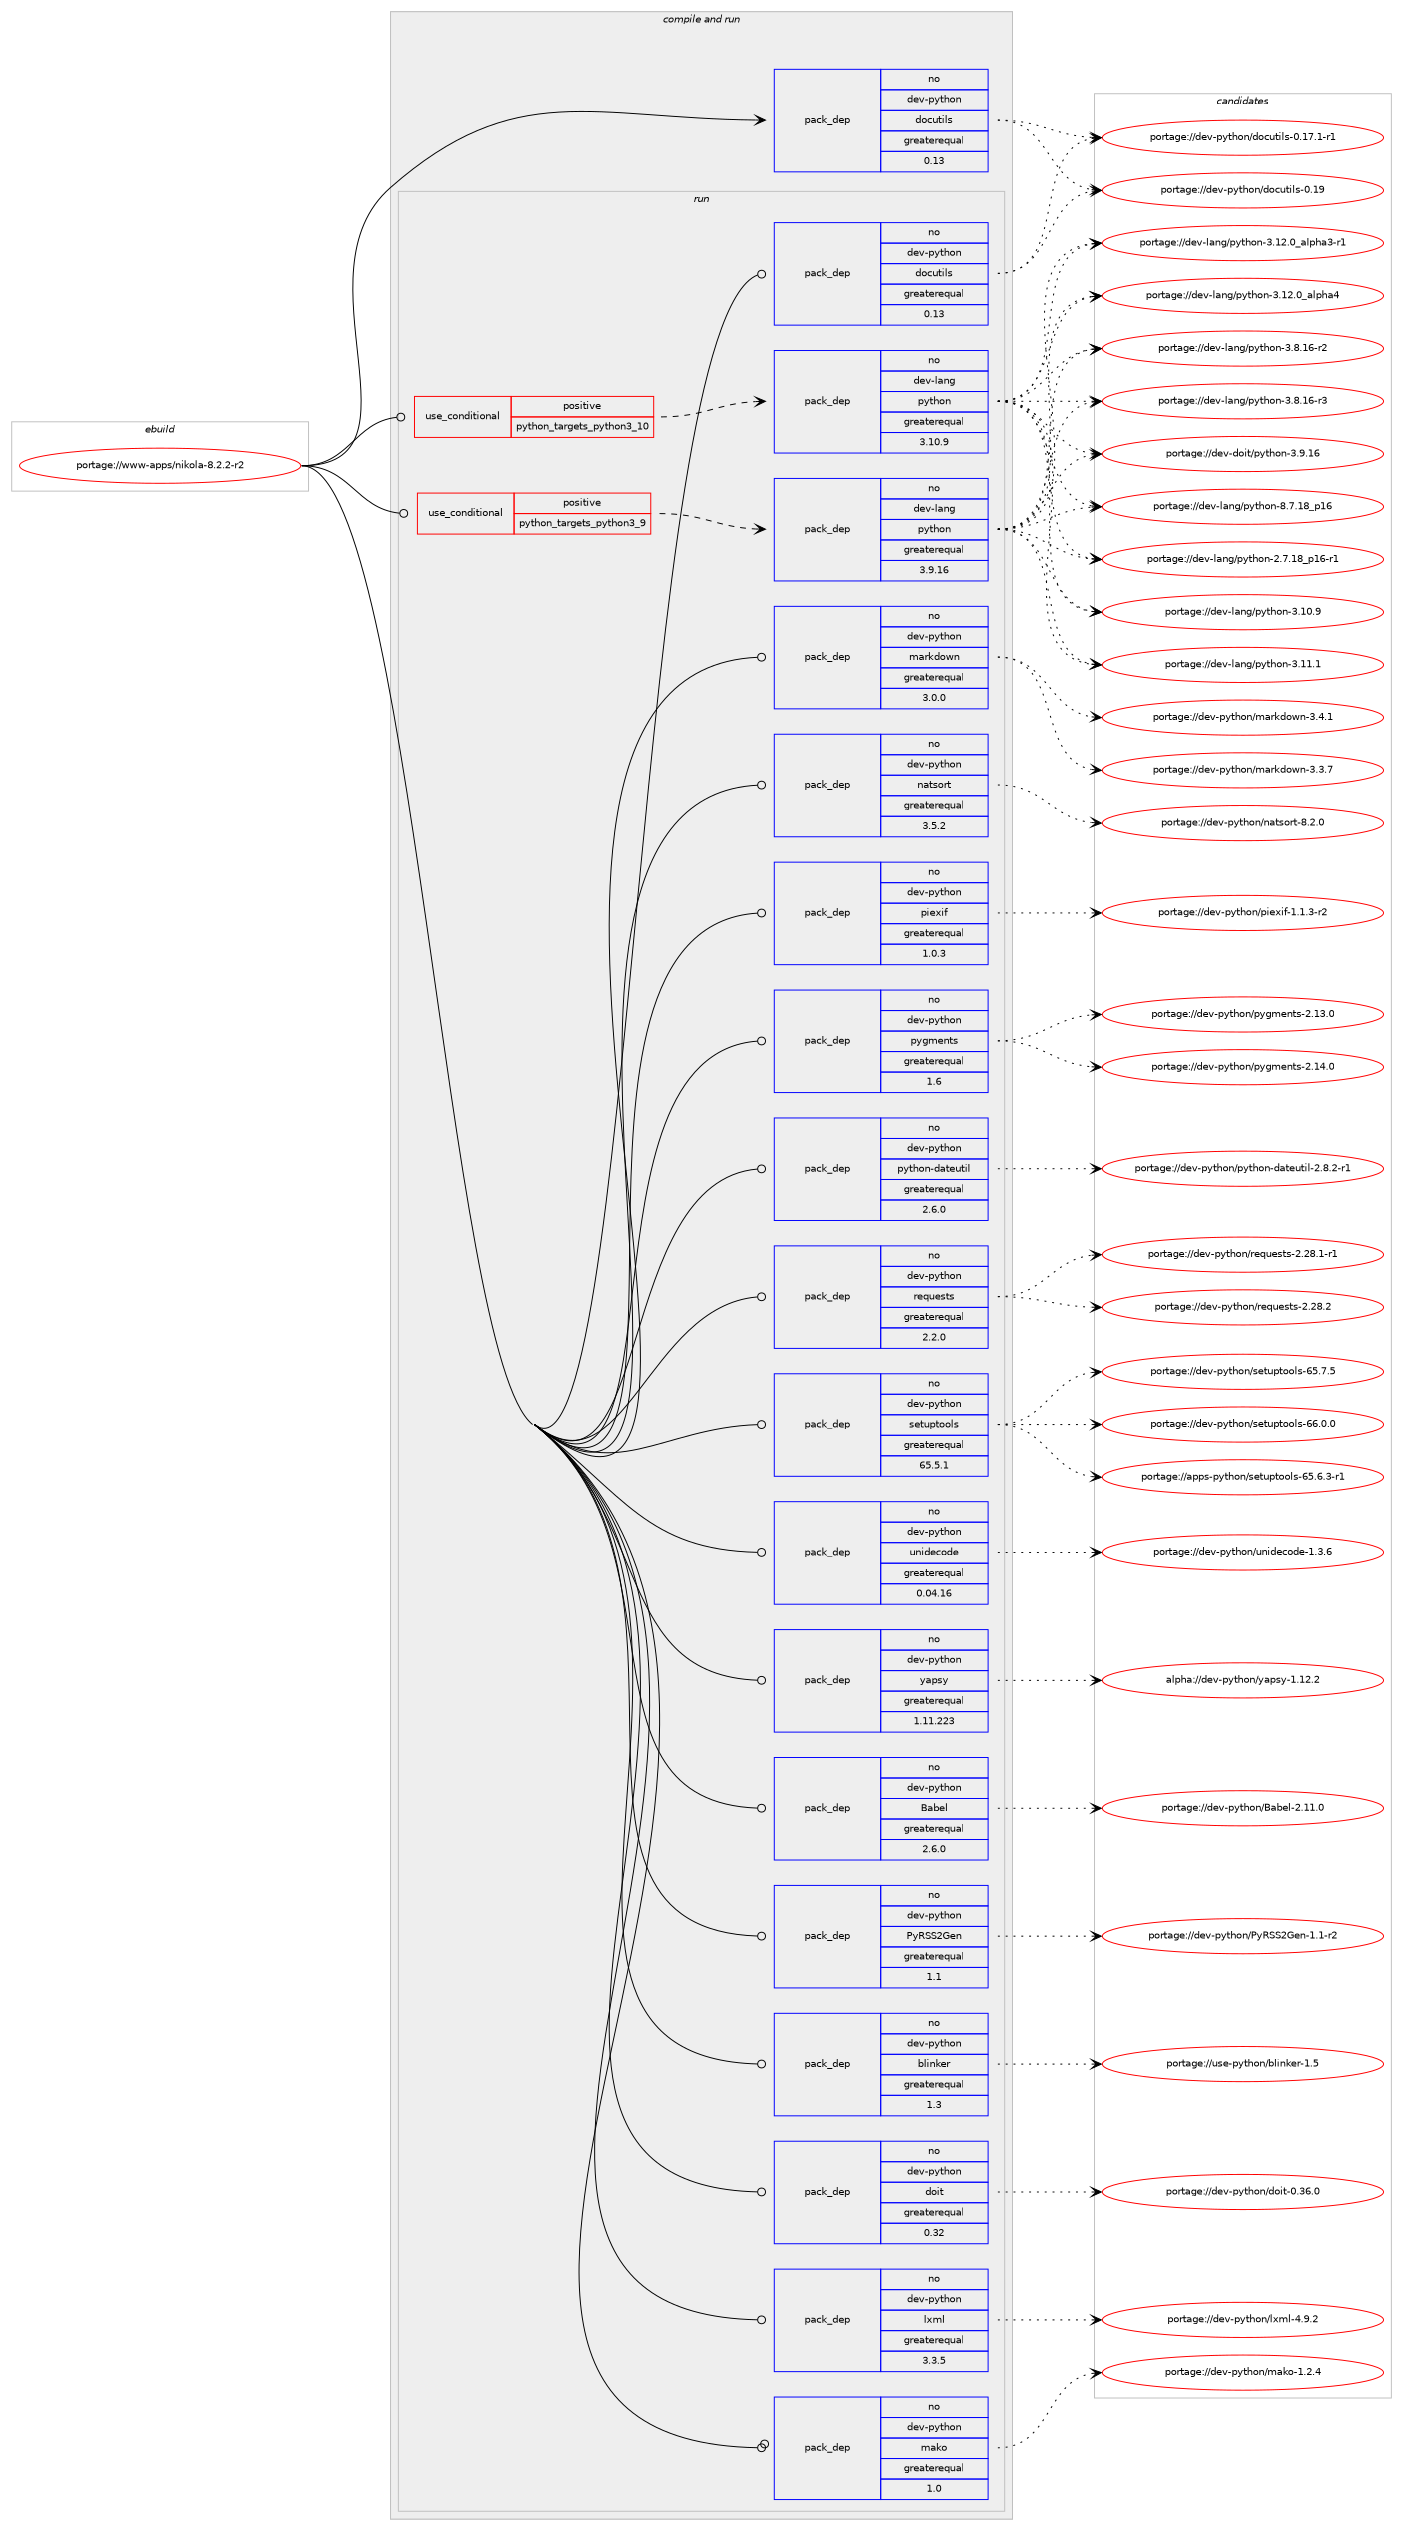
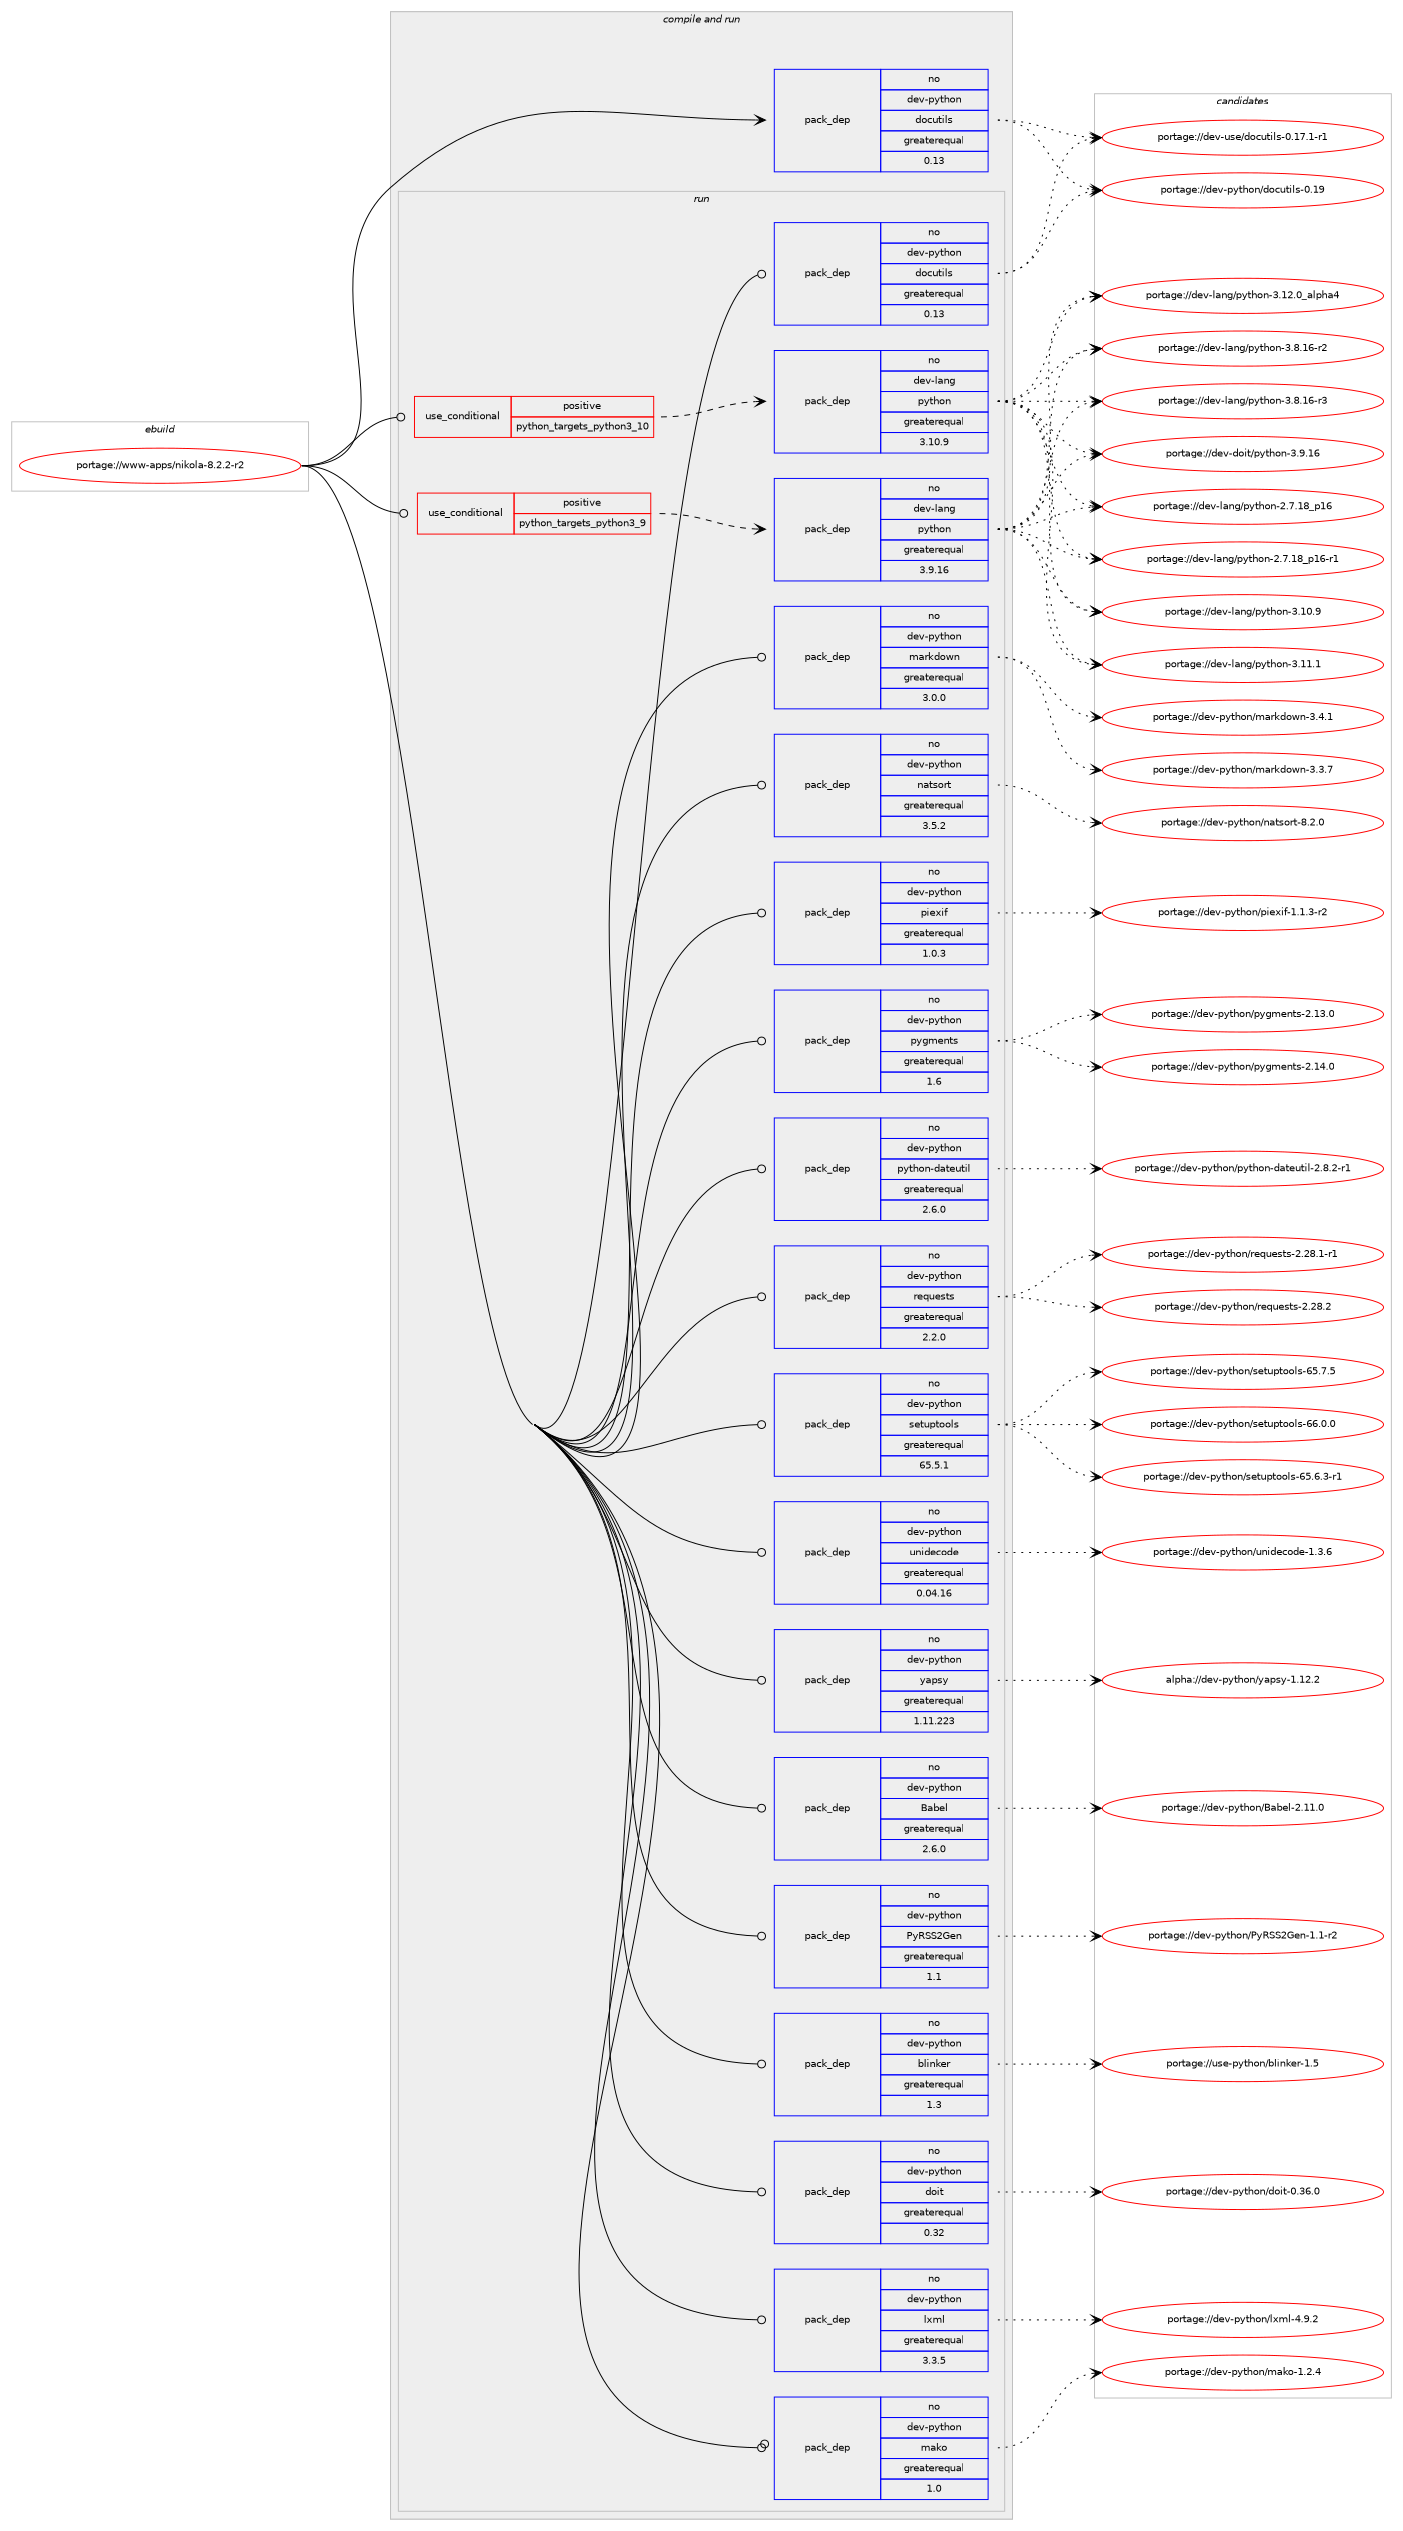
node "portage://dev-python/docutils-0.17.1-r1": label "portage://dev-python/docutils-0.17.1-r1" -> "portage://dev-use/docutils-0.17.1-r1"
node "portage://dev-lang/python-3.12.0_alpha3-r1": removed
node "portage://dev-lang/python-8.7.18_p16": label "portage://dev-lang/python-8.7.18_p16" -> "portage://dev-lang/python-2.7.18_p16"
node "portage://apps-python/setuptools-65.6.3-r1": label "portage://apps-python/setuptools-65.6.3-r1" -> "portage://dev-python/setuptools-65.6.3-r1"
